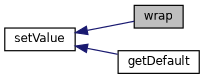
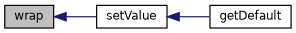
edge "wrap" -> "setValue": reversed
